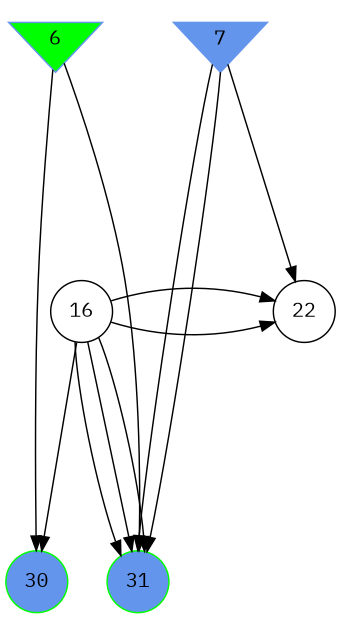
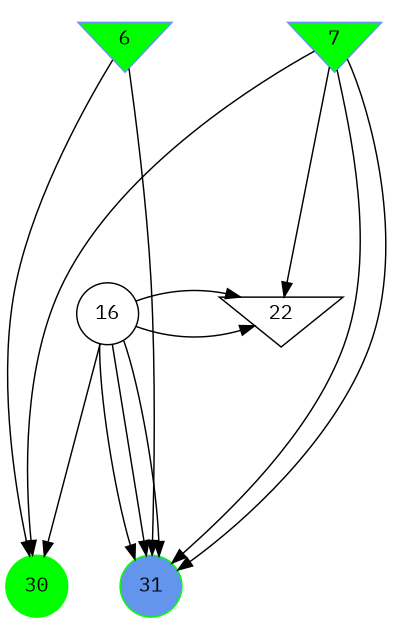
node "7": fillcolor cornflowerblue -> green
edge "7" -> "30": added
node "22": shape circle -> invtriangle
node "30": fillcolor cornflowerblue -> green
